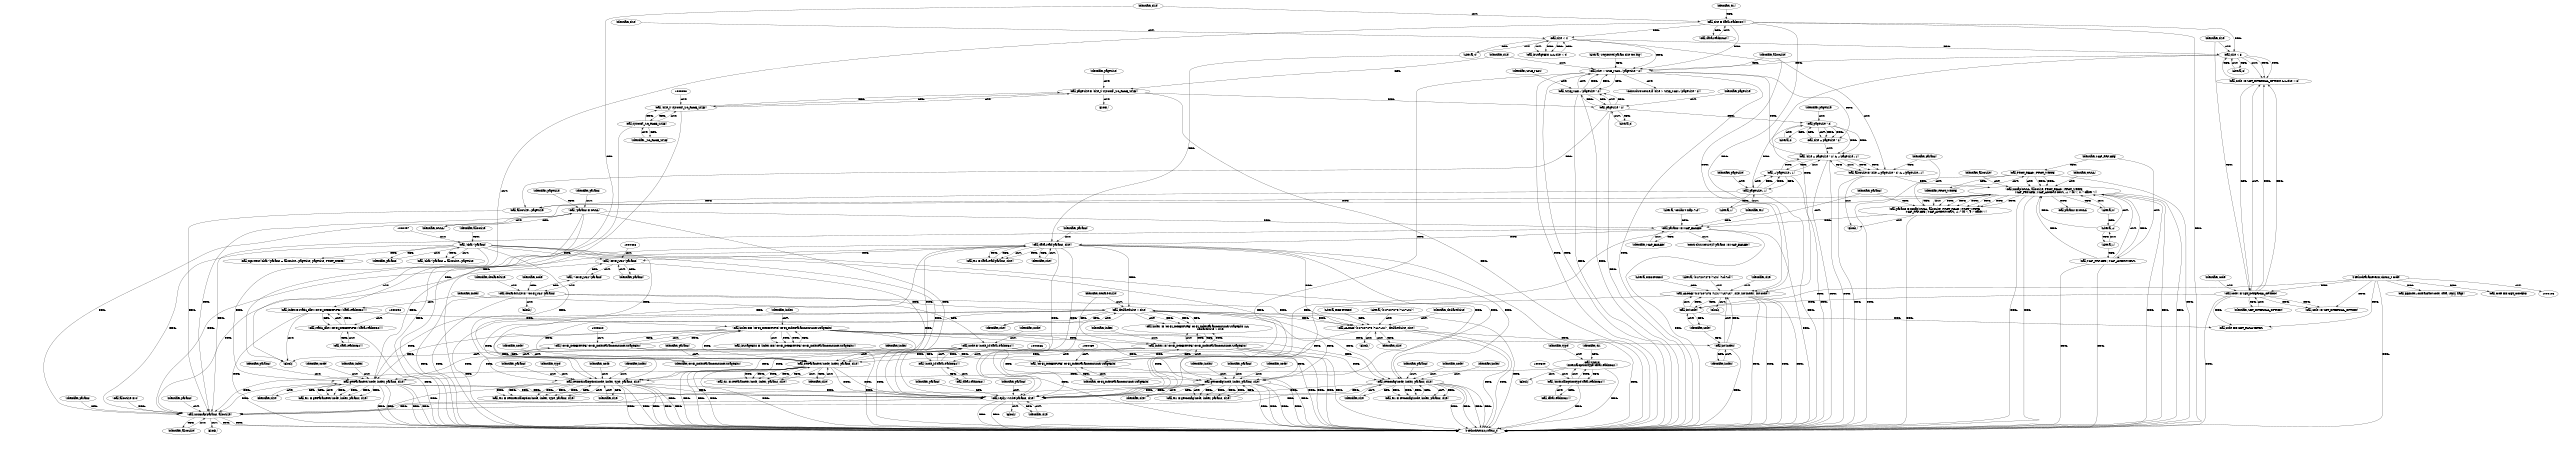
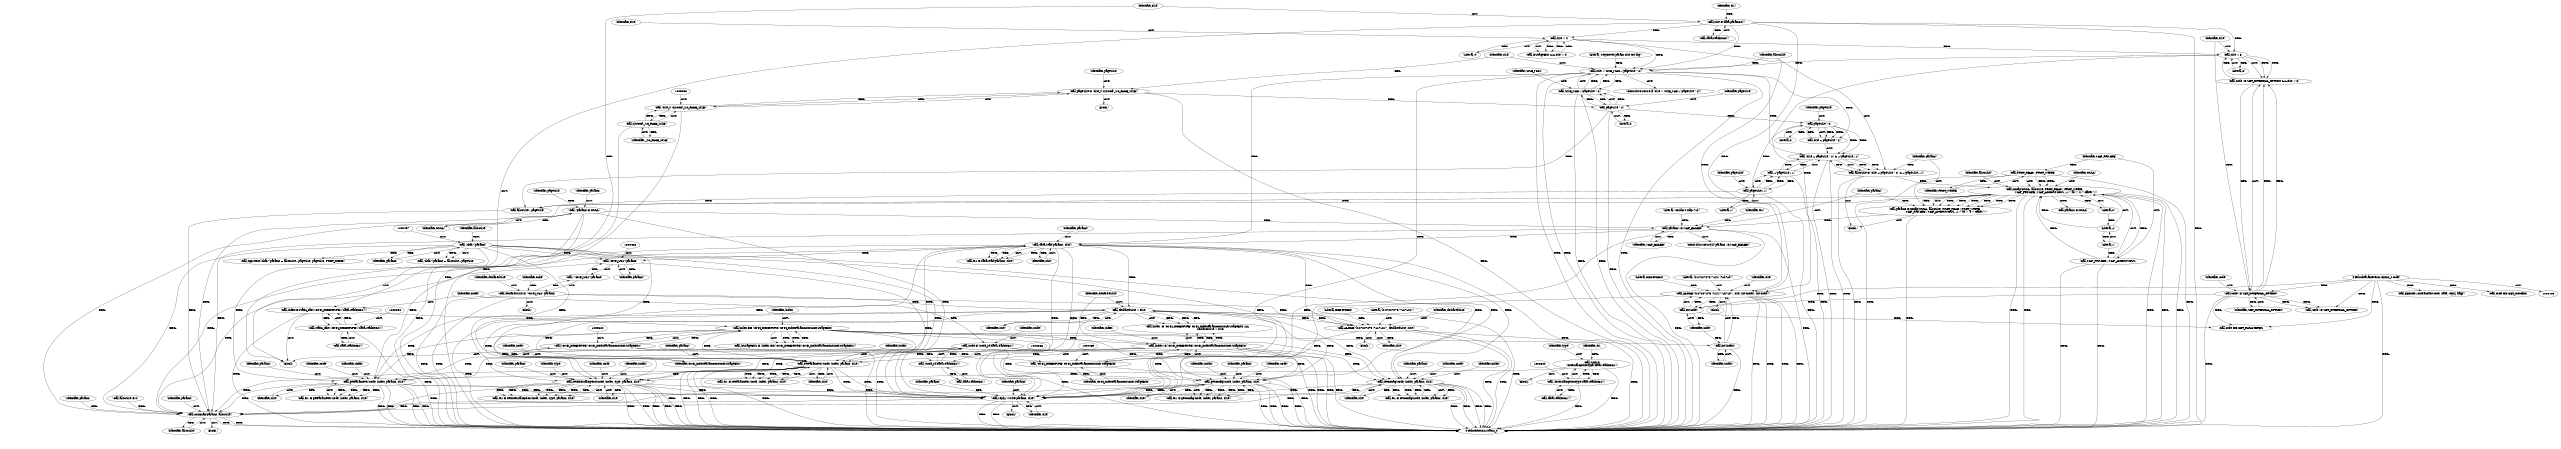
node "(Call,size = data.readInt64())": label "(Call,size = data.readInt64())" -> "(Call,size = data.param64())"
edge "(Literal,4)" -> "(Call,data.read(params, size))": now "(Call,size > SIZE_MAX - (pageSize * 2))" -> "(Call,data.read(params, size))"
edge "(Call,err = getParameter(node, index, params, size))" -> "(Call,getParameter(node, index, params, size))": now "(Call,setParameter(node, index, params, size))" -> "(Call,getParameter(node, index, params, size))"
